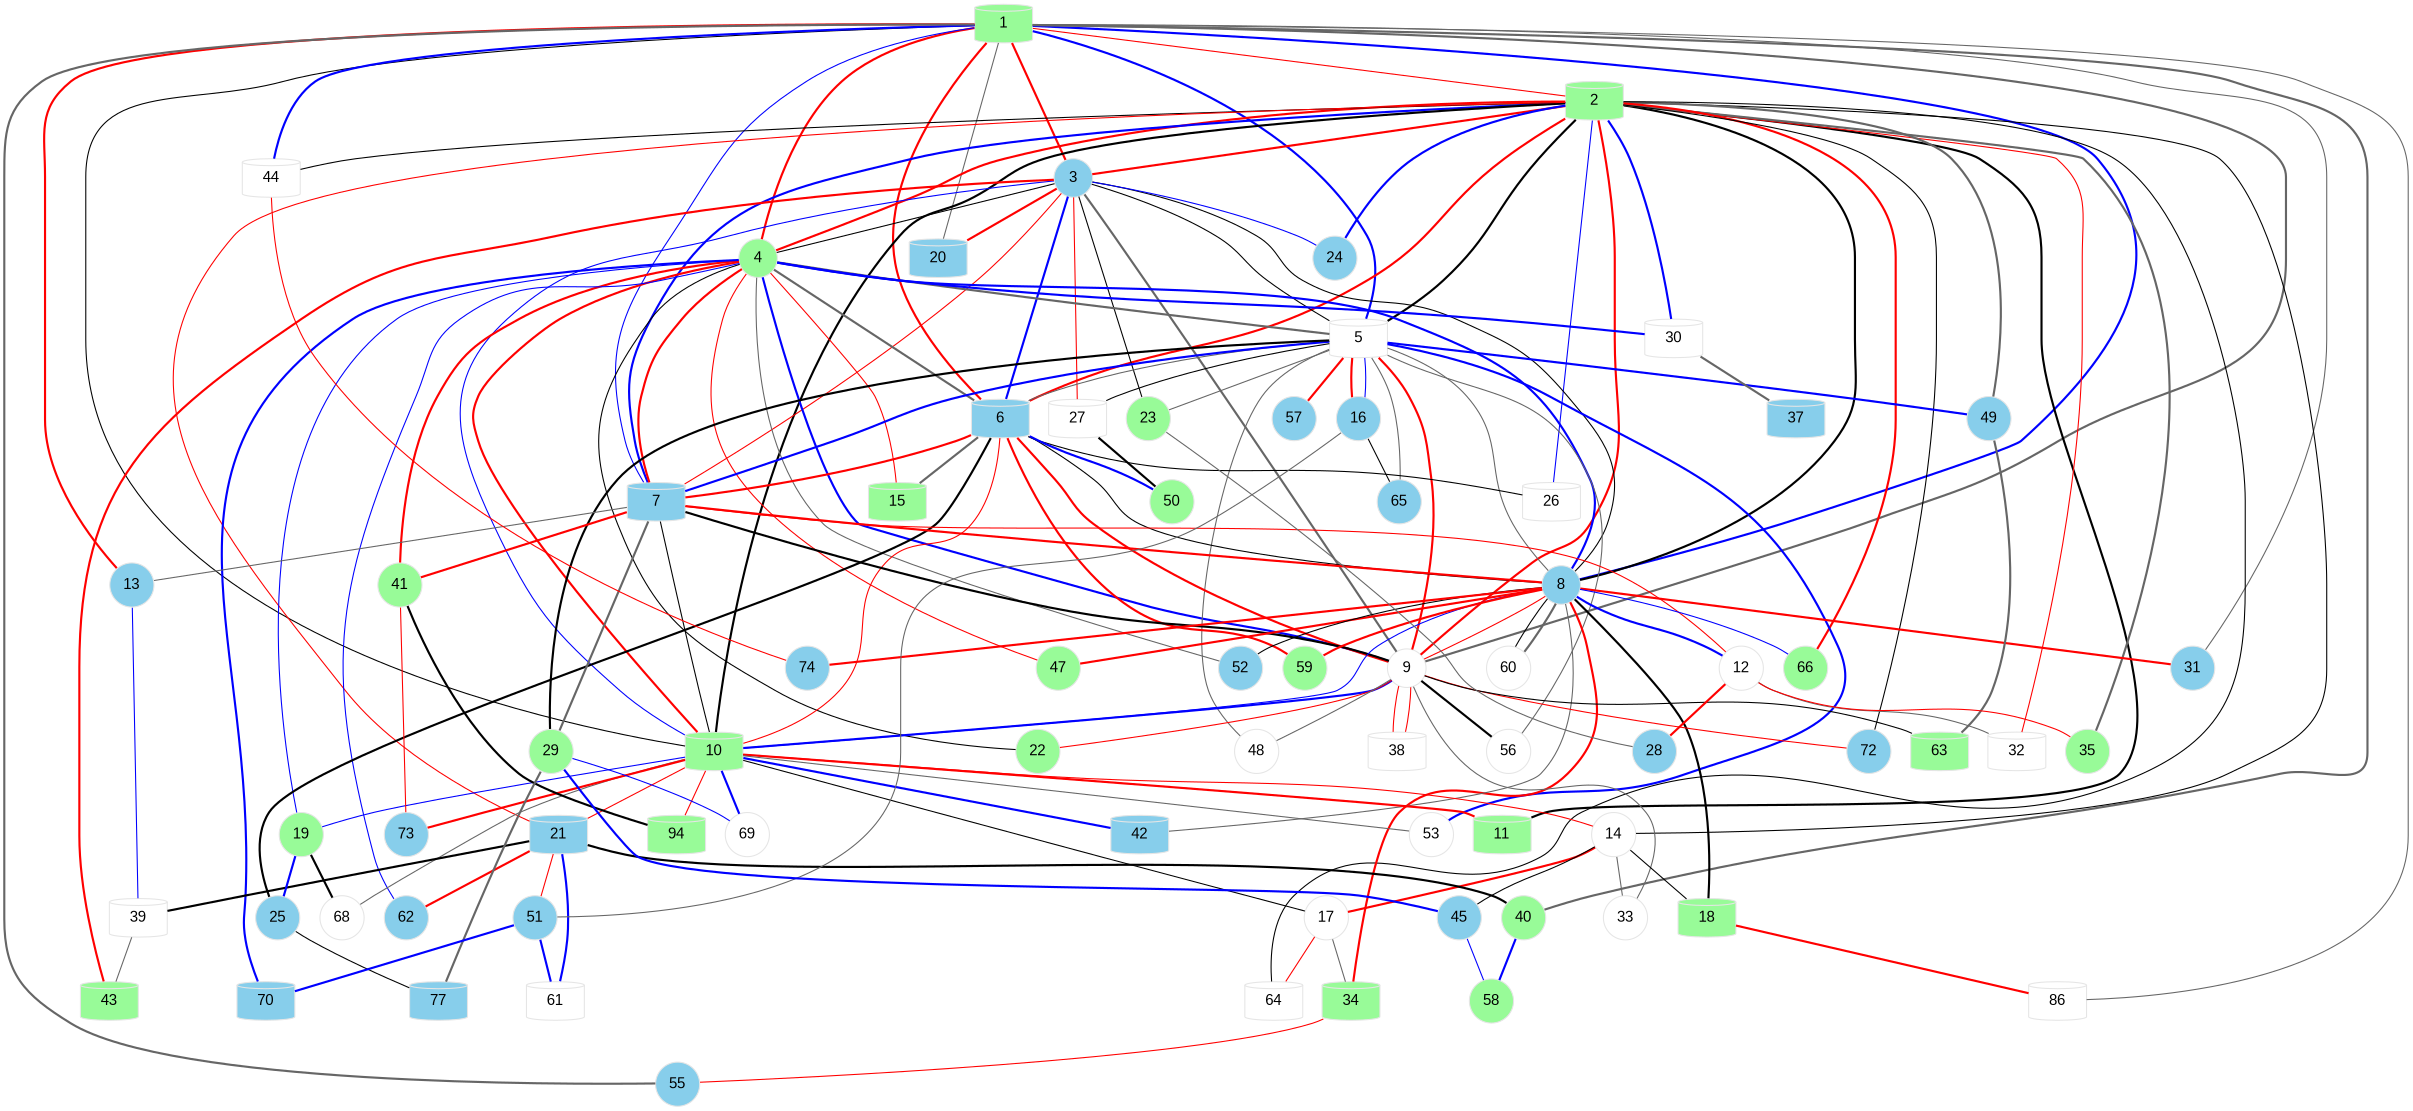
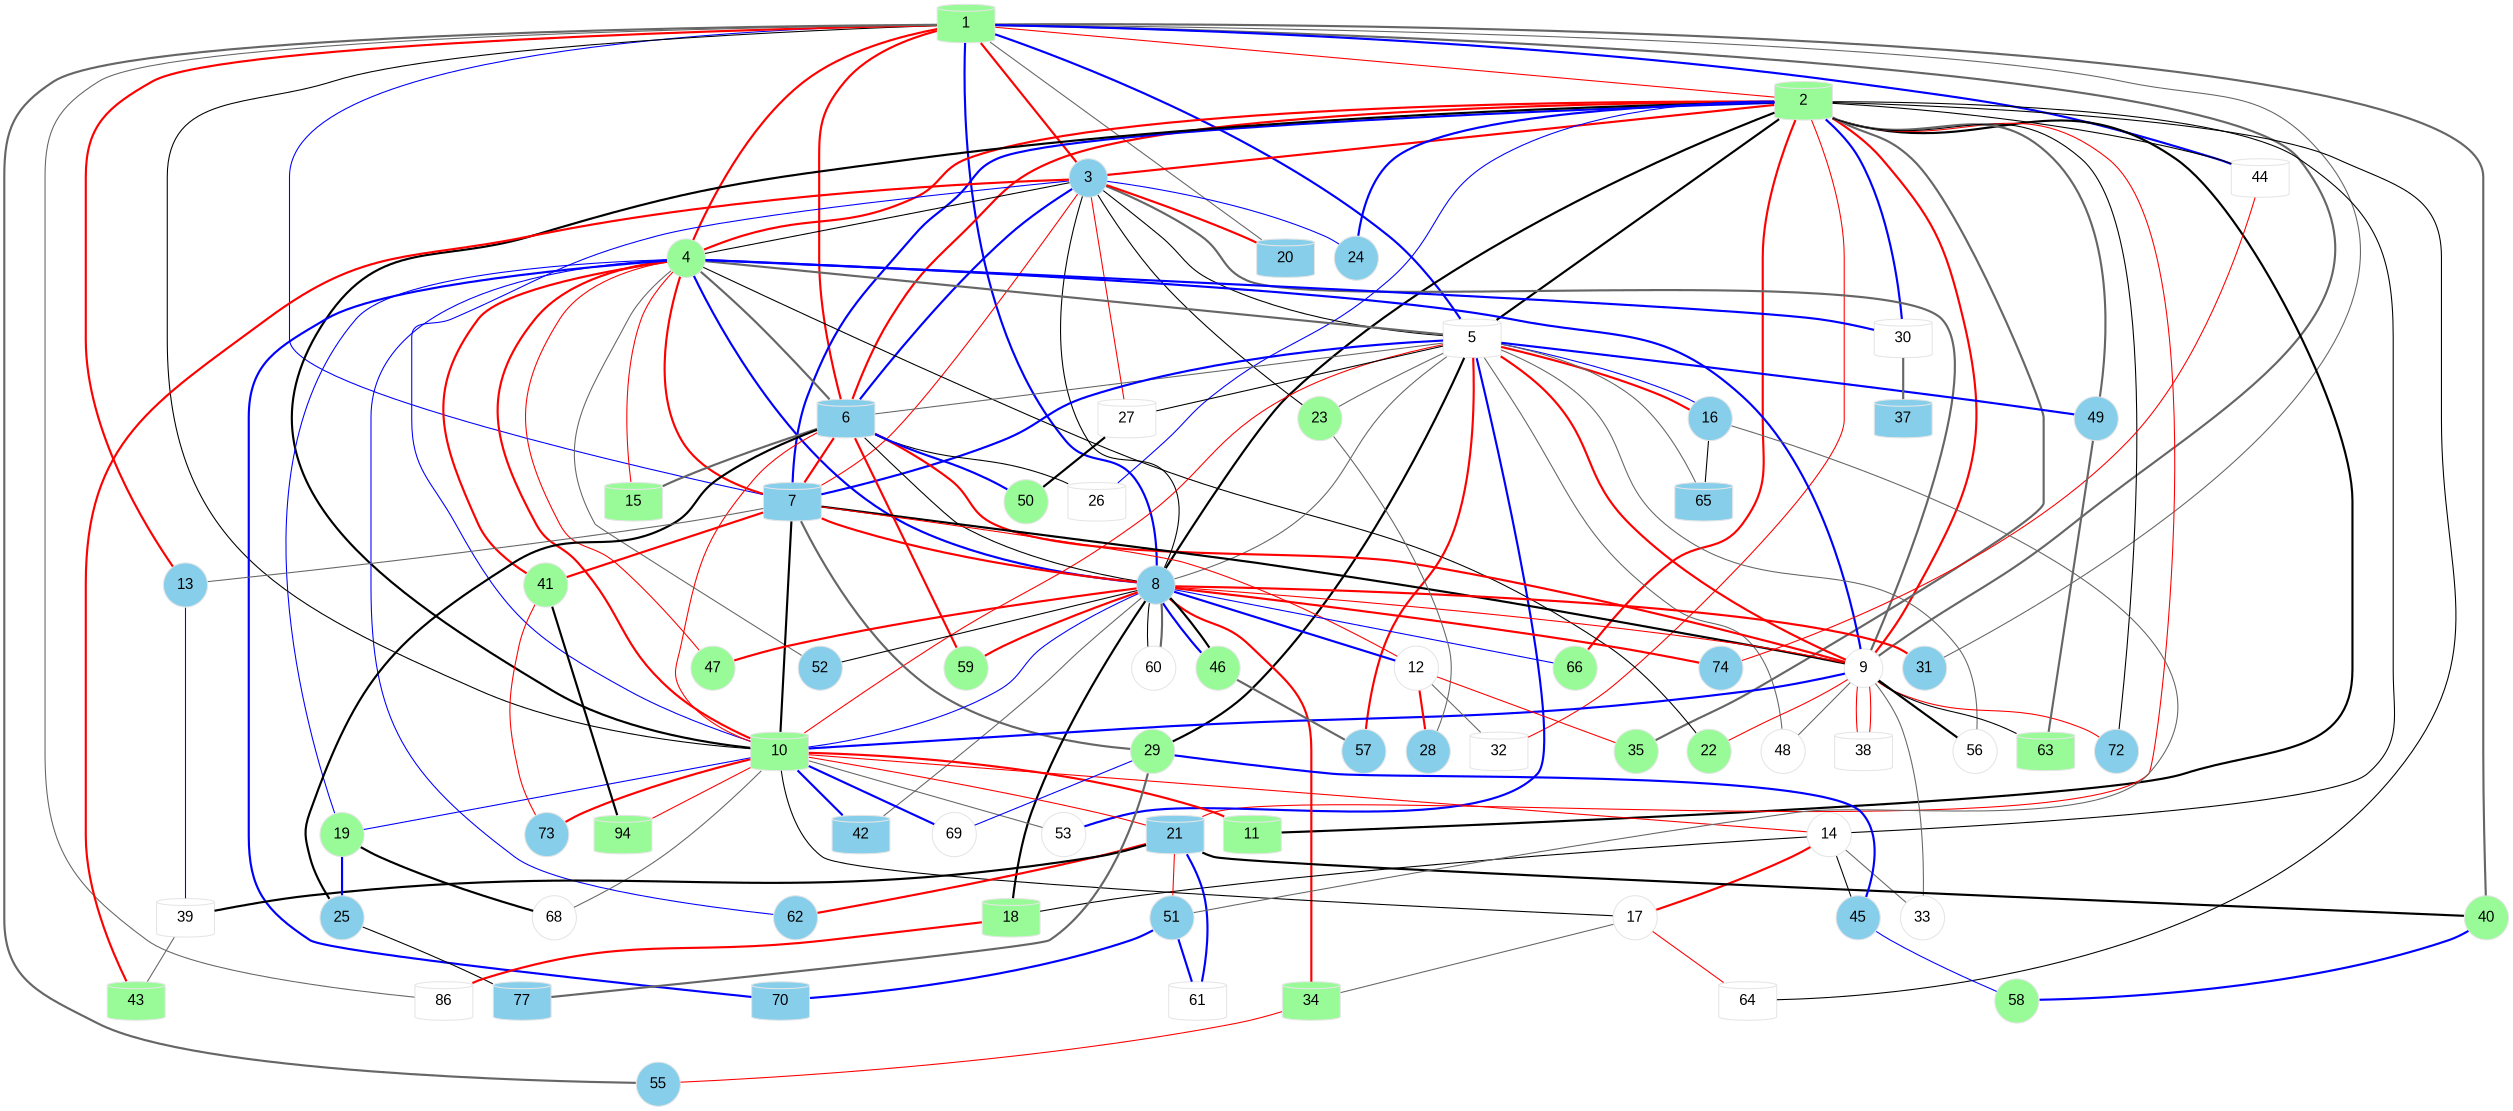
node "65": shape circle -> cylinder
edge "5" -- "10": added
edge "7" -- "10": style solid -> bold
node "46": added
